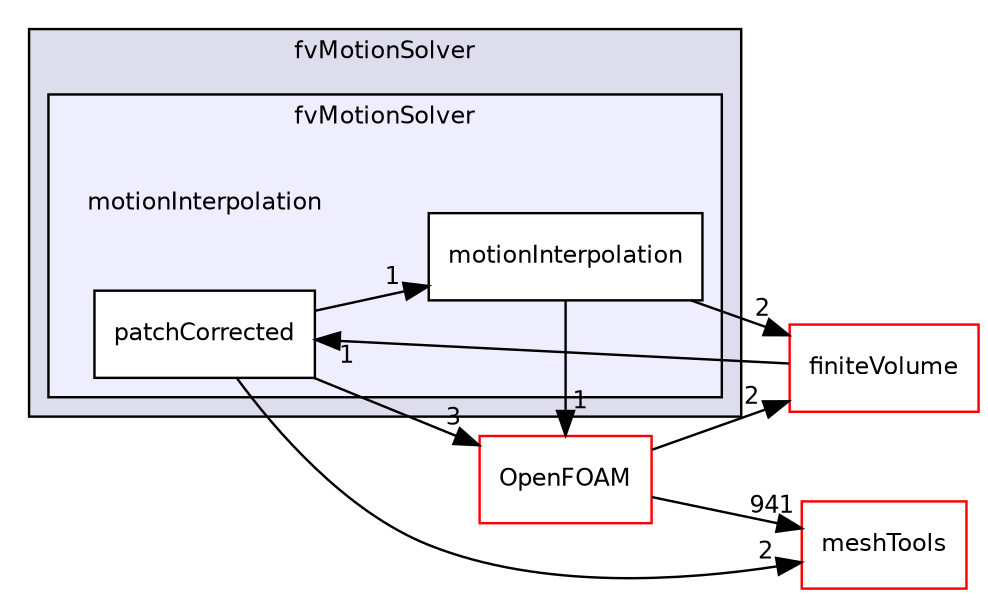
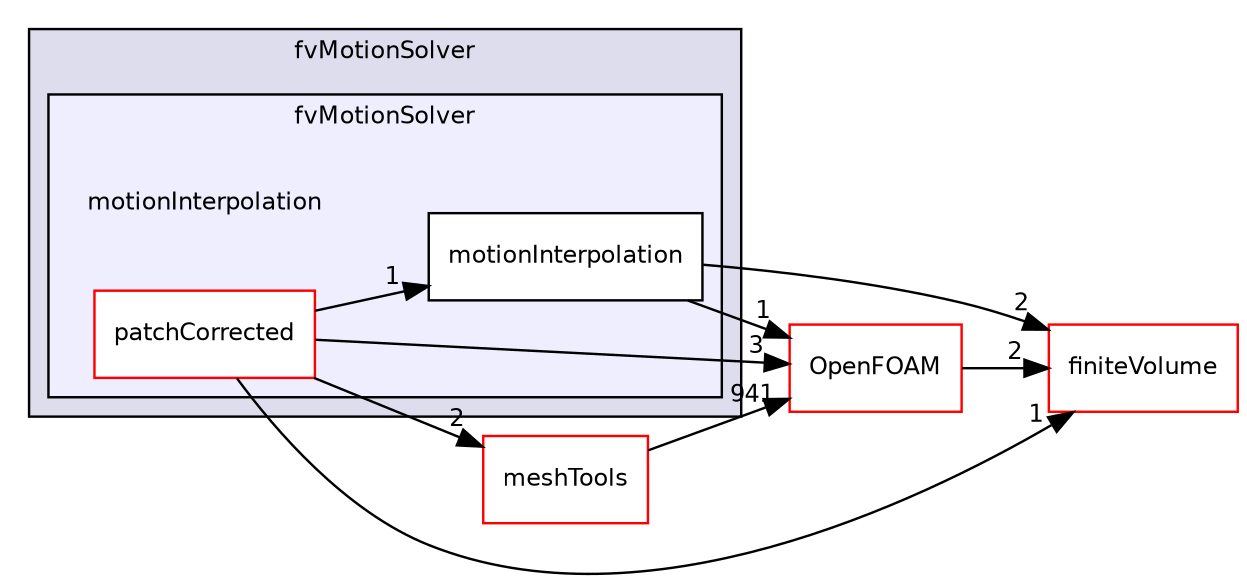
node "patchCorrected": color black -> red
edge "finiteVolume" -> "patchCorrected": reversed
edge "OpenFOAM" -> "meshTools": reversed
